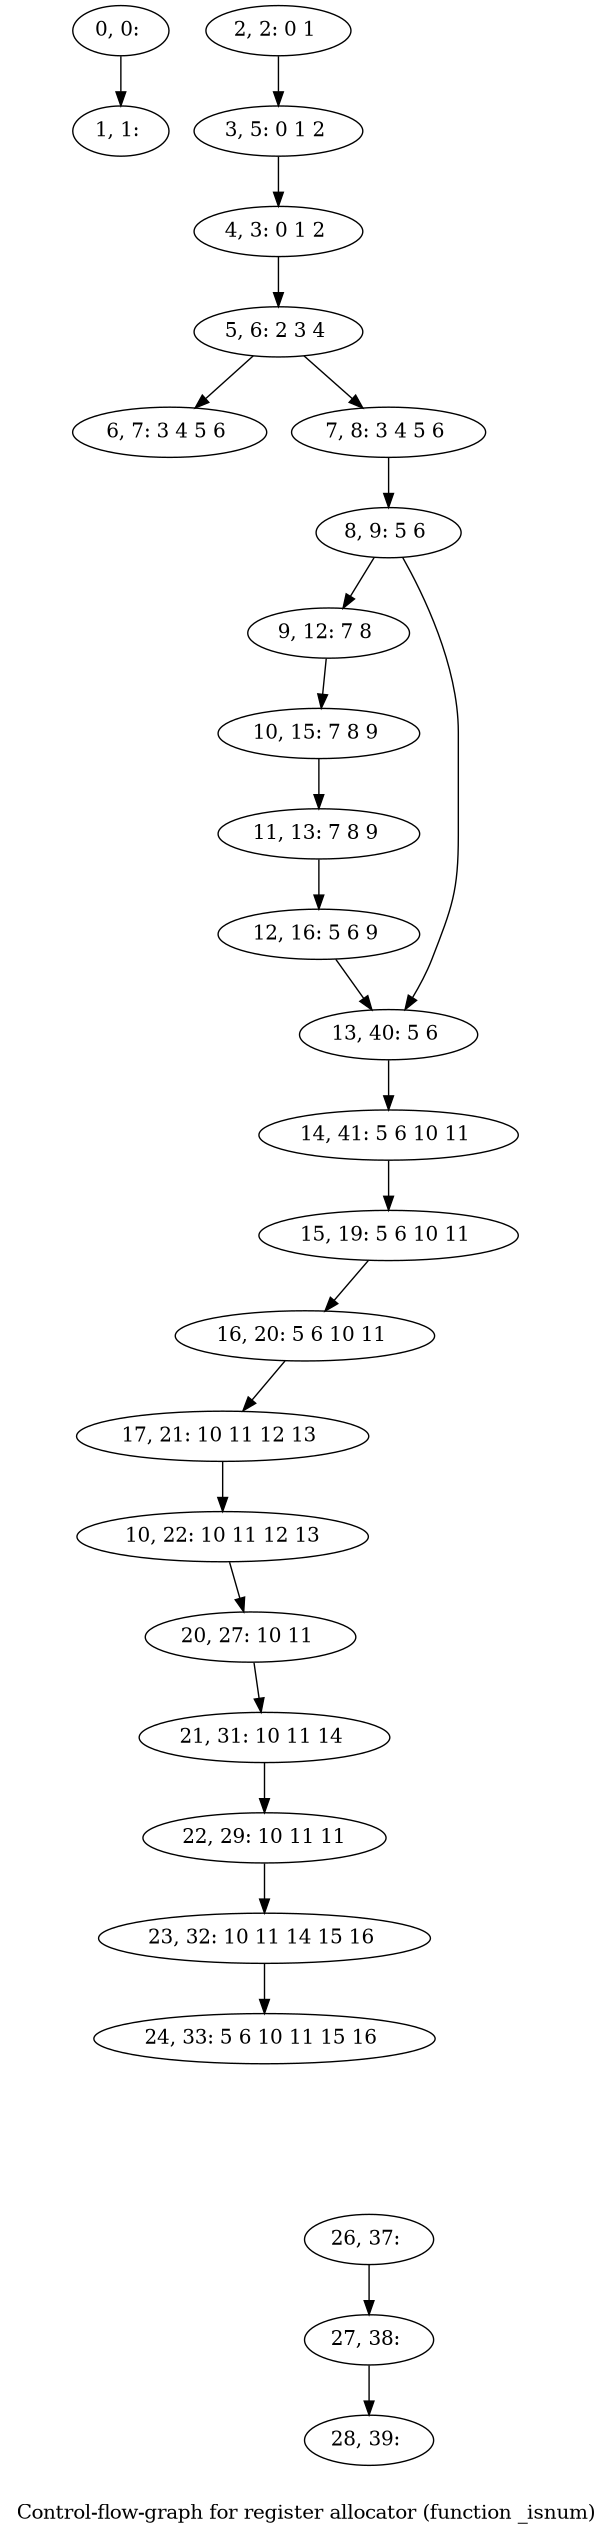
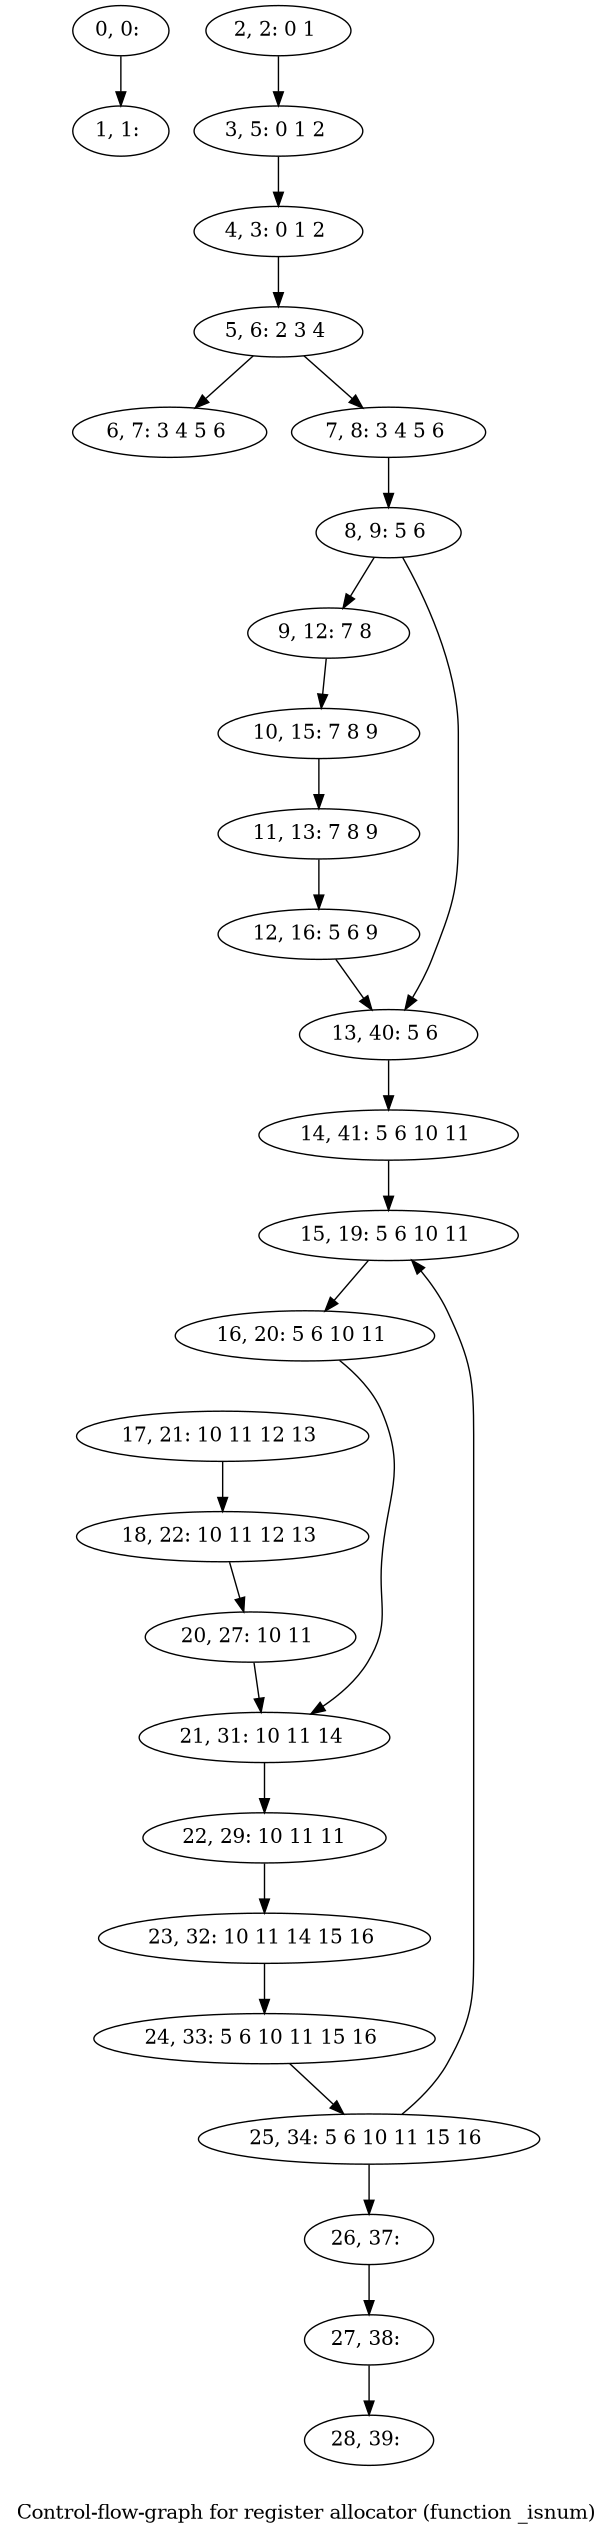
edge "16, 20: 5 6 10 11" -> "17, 21: 10 11 12 13": now "16, 20: 5 6 10 11" -> "21, 31: 10 11 14"
node "10, 22: 10 11 12 13": label "10, 22: 10 11 12 13" -> "18, 22: 10 11 12 13"
node "25, 34: 5 6 10 11 15 16": added
